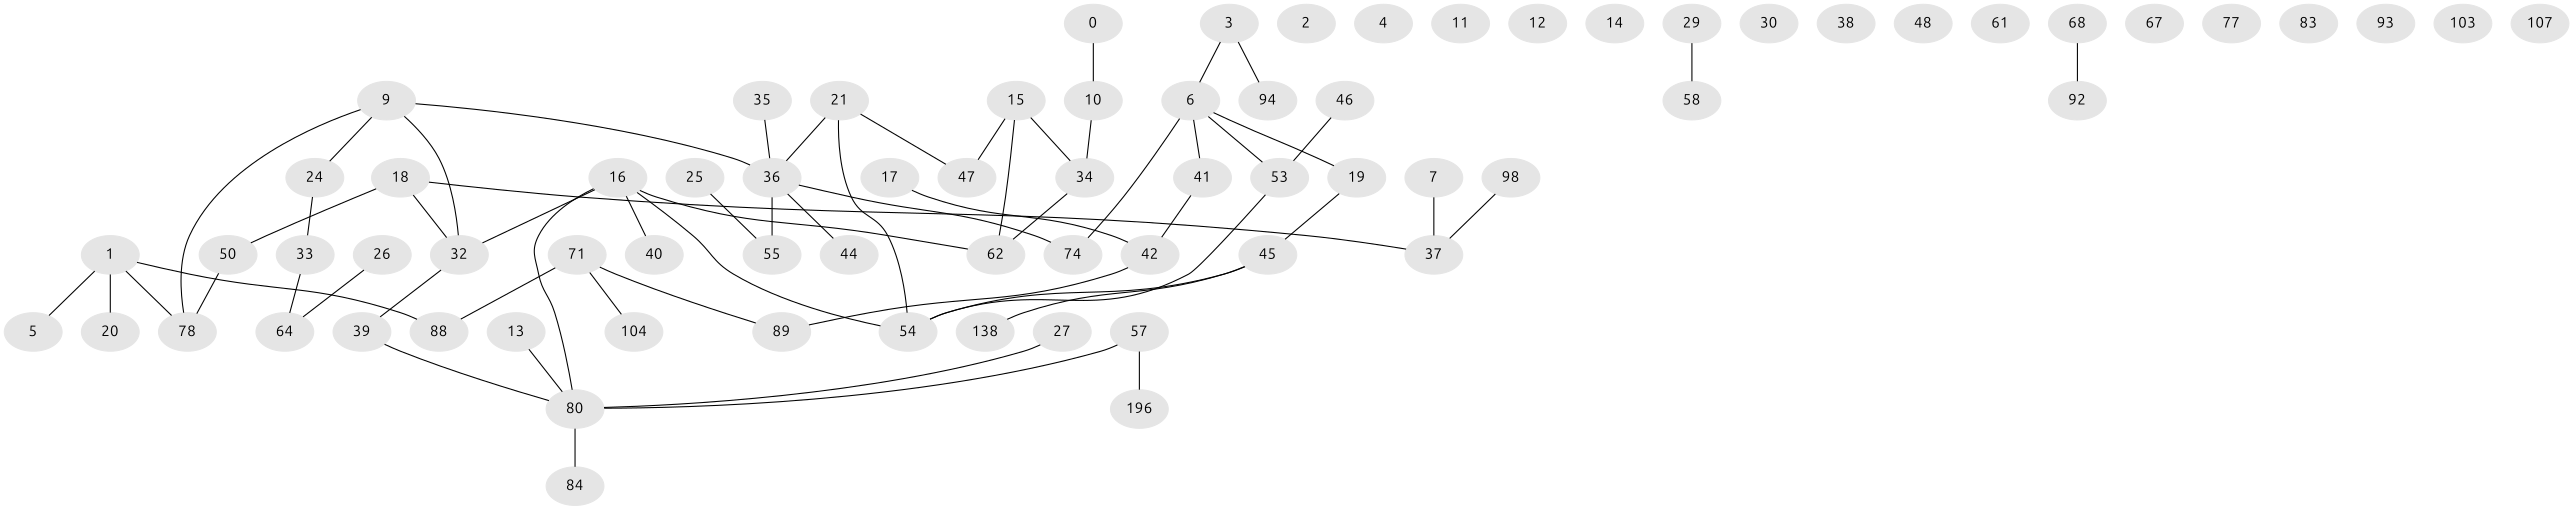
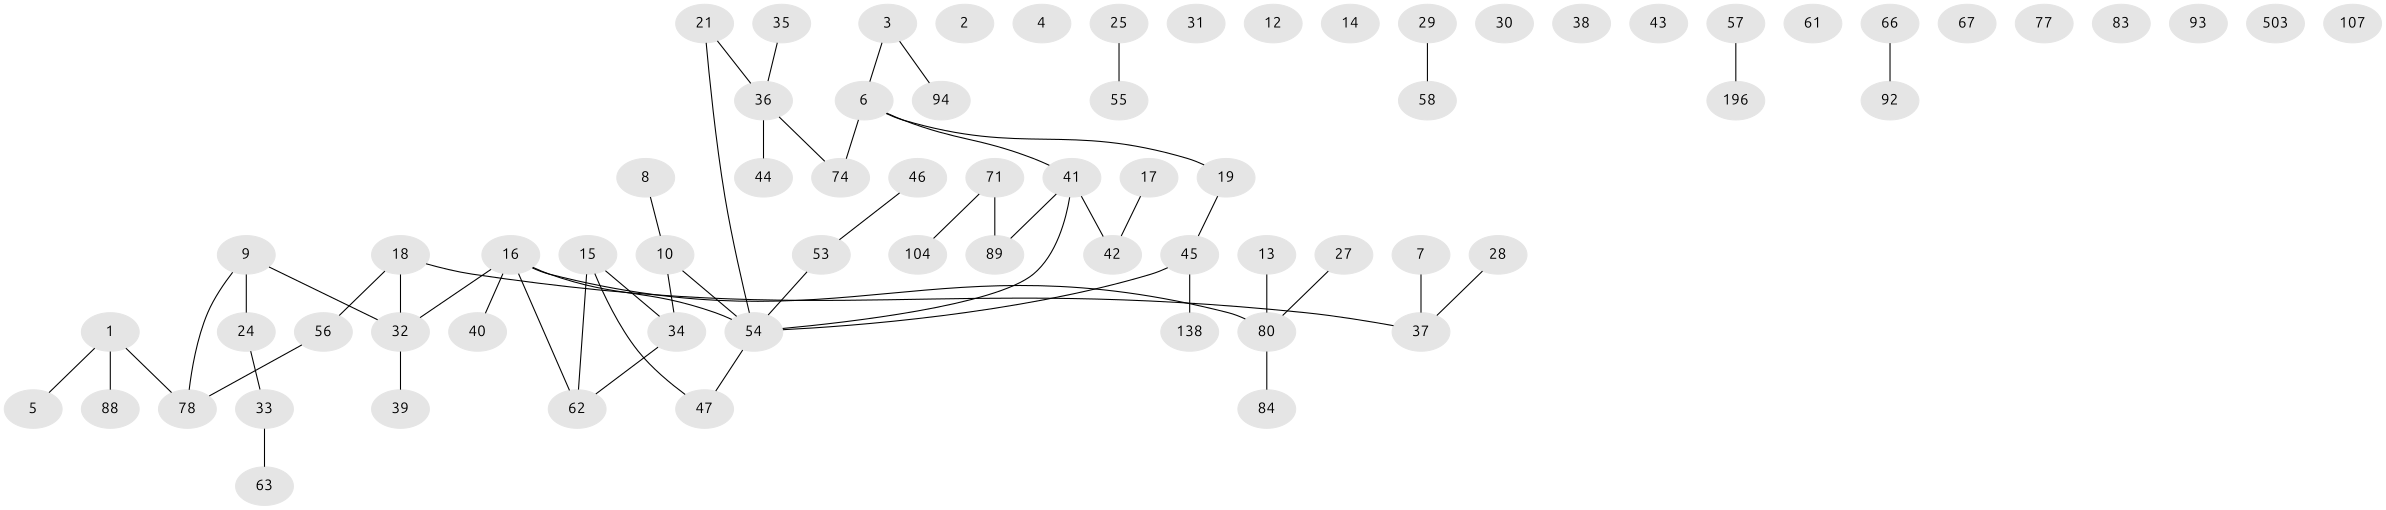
node "0": label "0" -> "8"
node "11": label "11" -> "31"
node "48": label "48" -> "43"
node "68": label "68" -> "66"
node "103": label "103" -> "503"
edge "9" -- "36": removed
edge "21" -- "47": now "54" -- "47"
edge "6" -- "53": removed
node "98": label "98" -> "28"
edge "36" -- "55": removed
node "50": label "50" -> "56"
node "26": removed
edge "10" -- "54": added
edge "71" -- "88": removed
edge "42" -- "89": now "41" -- "89"
edge "41" -- "54": added
node "20": removed
node "64": label "64" -> "63"
edge "39" -- "80": removed
edge "57" -- "80": removed
